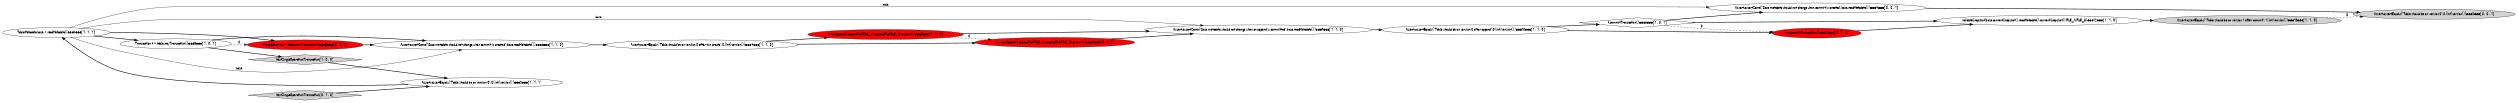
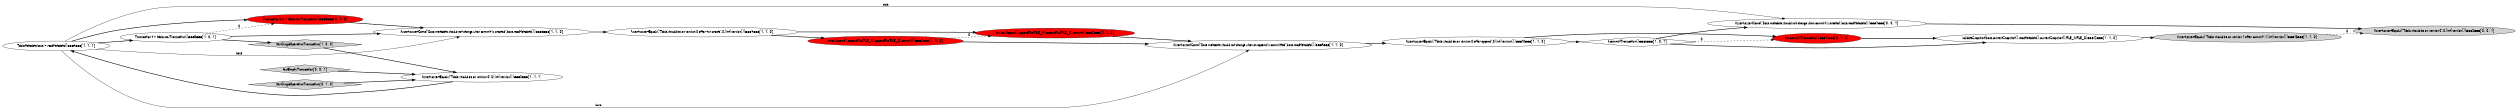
node "testEmptyTransaction['0', '0', '1']": added
